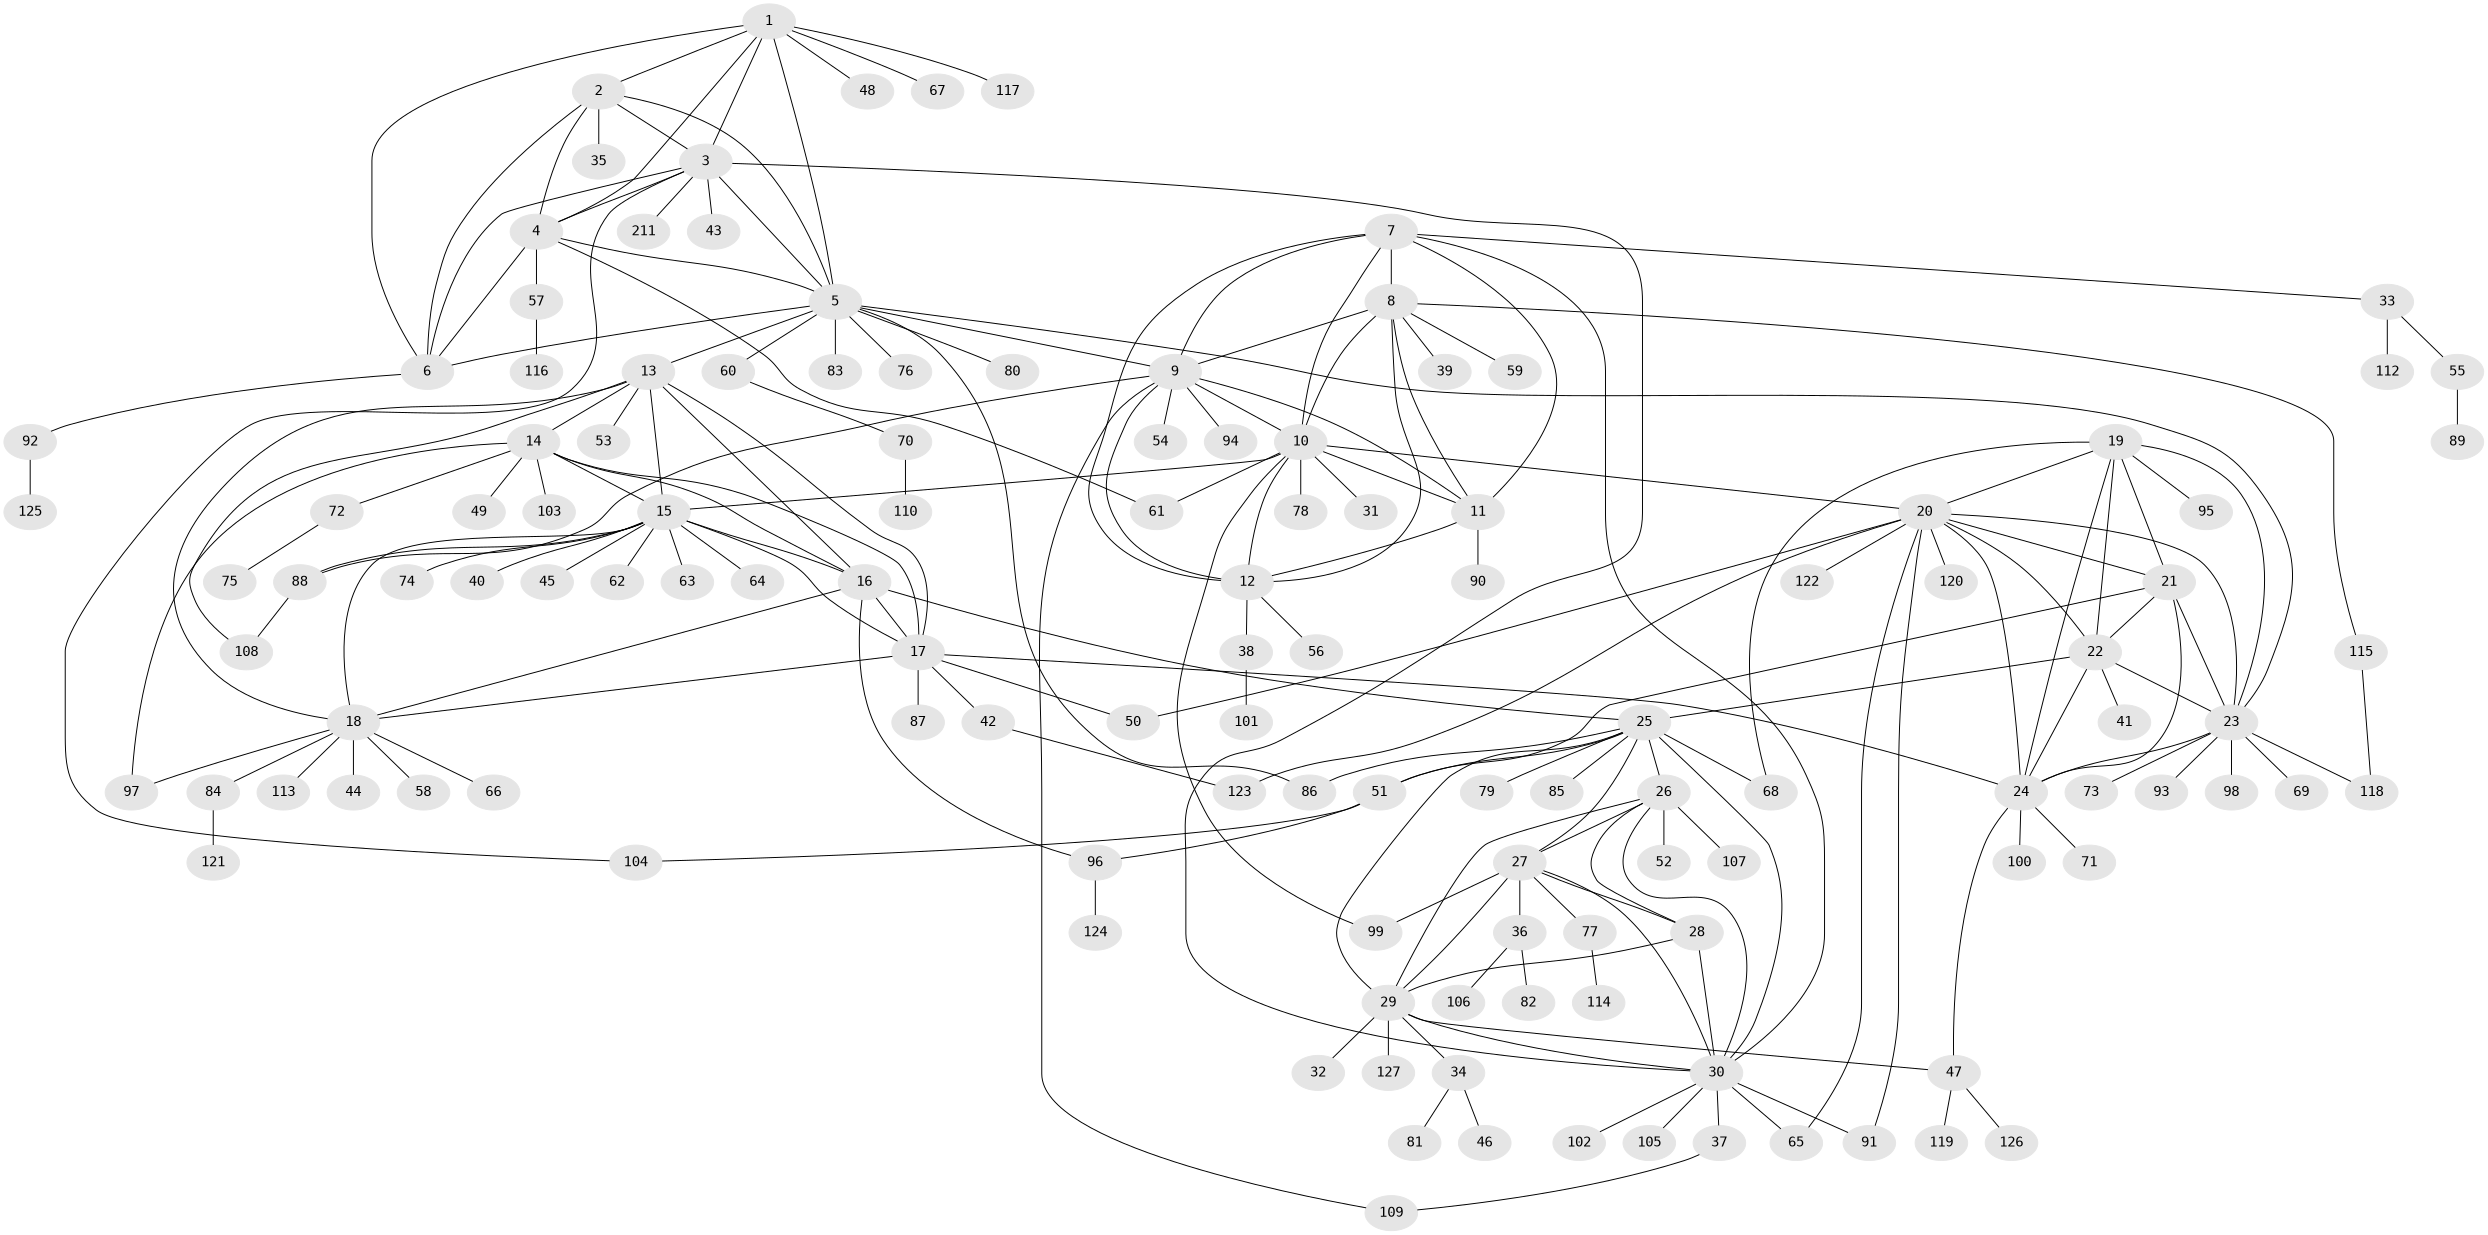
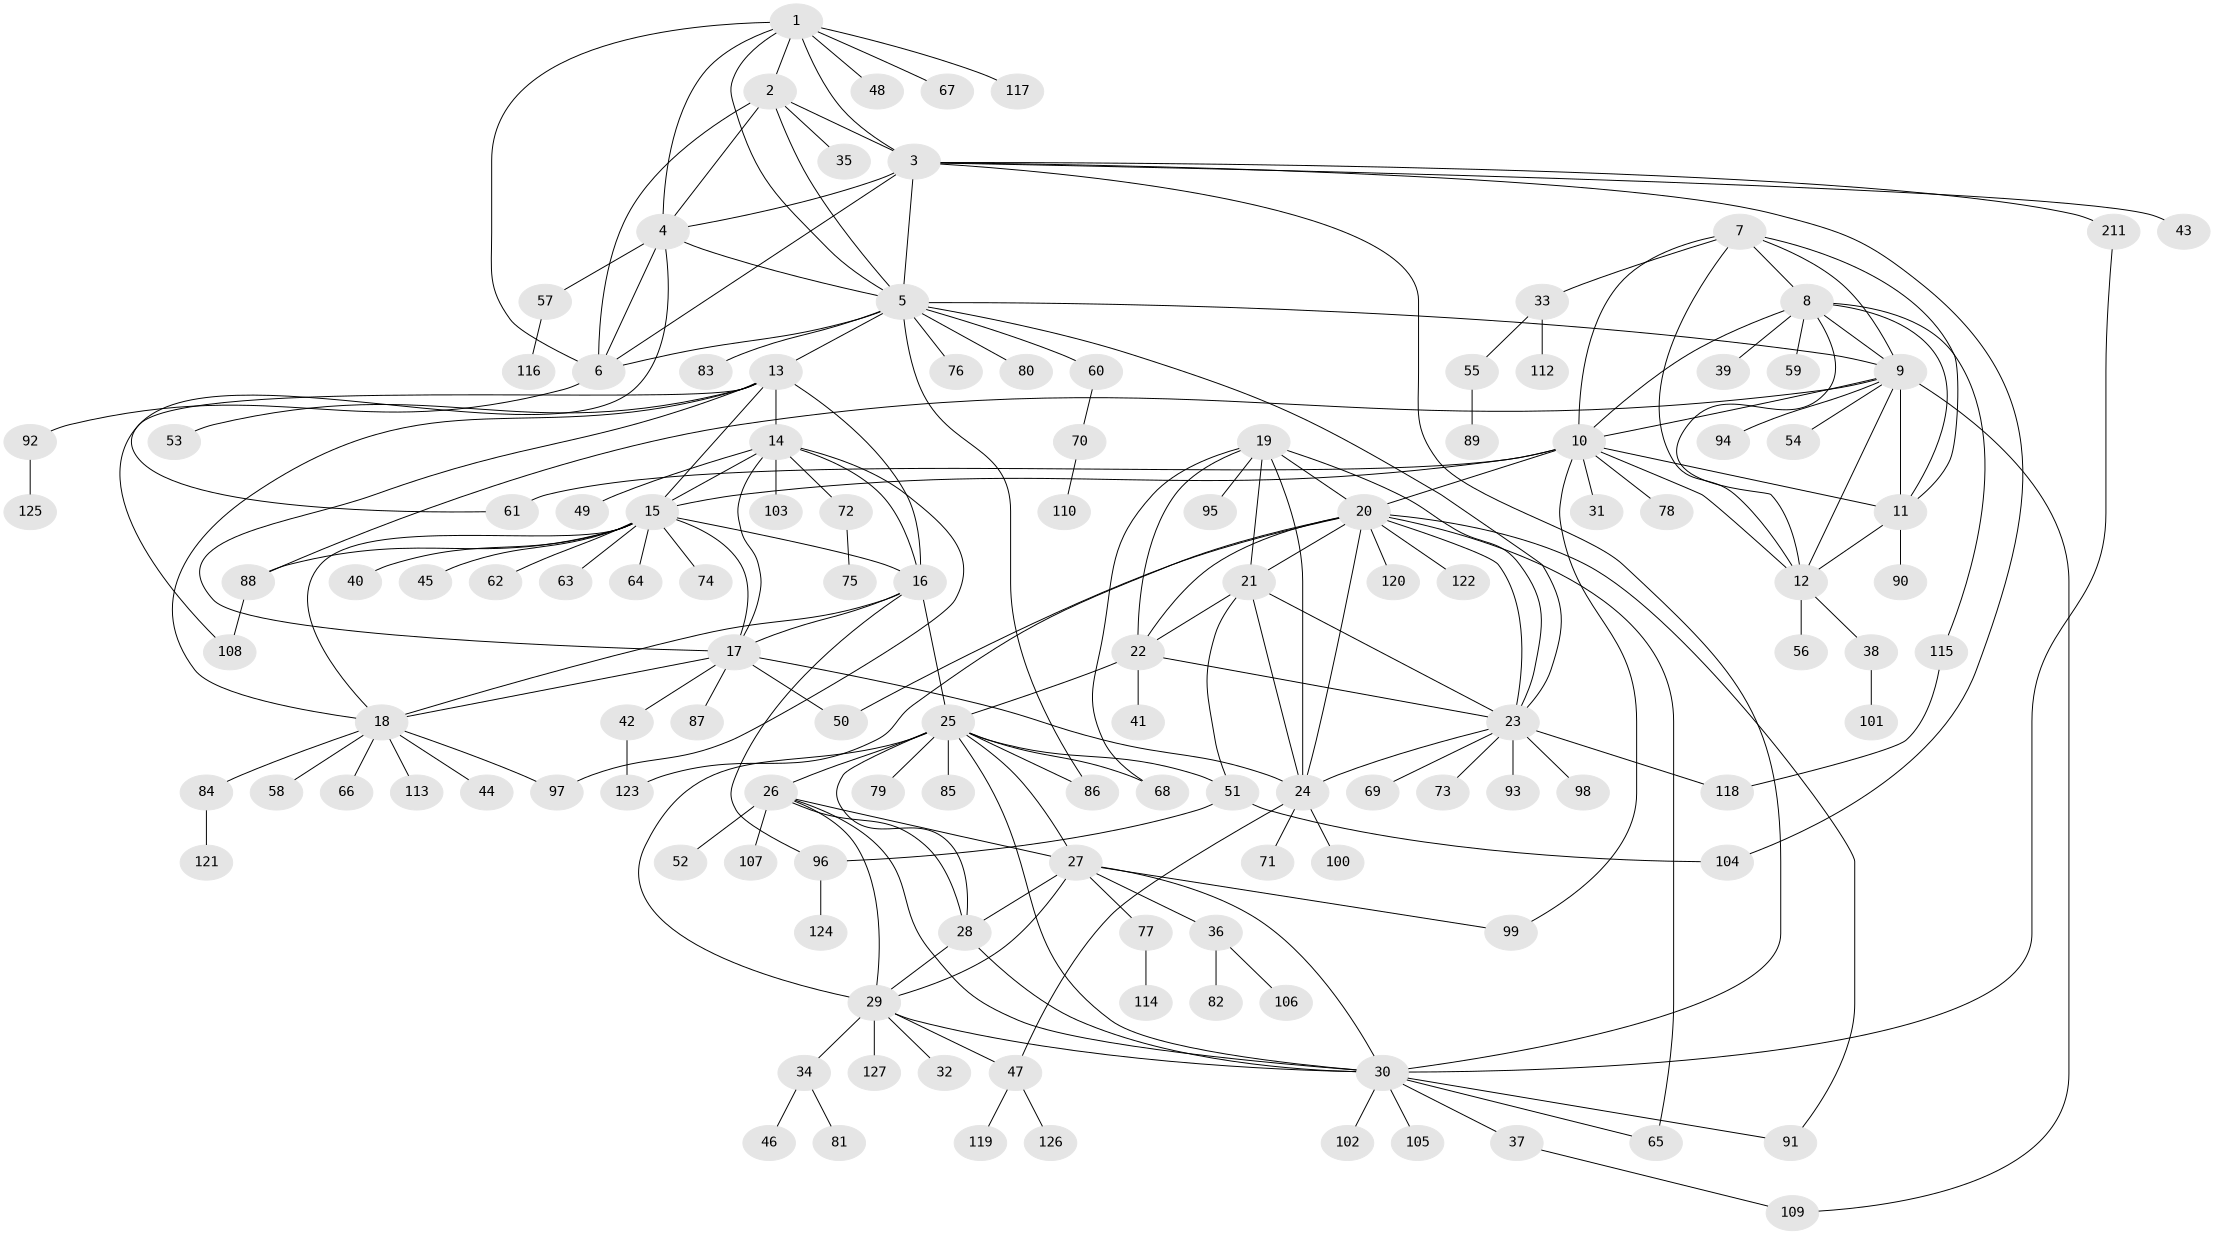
edge "7" -- "30": now "211" -- "30"
edge "22" -- "24": removed
edge "25" -- "28": added
